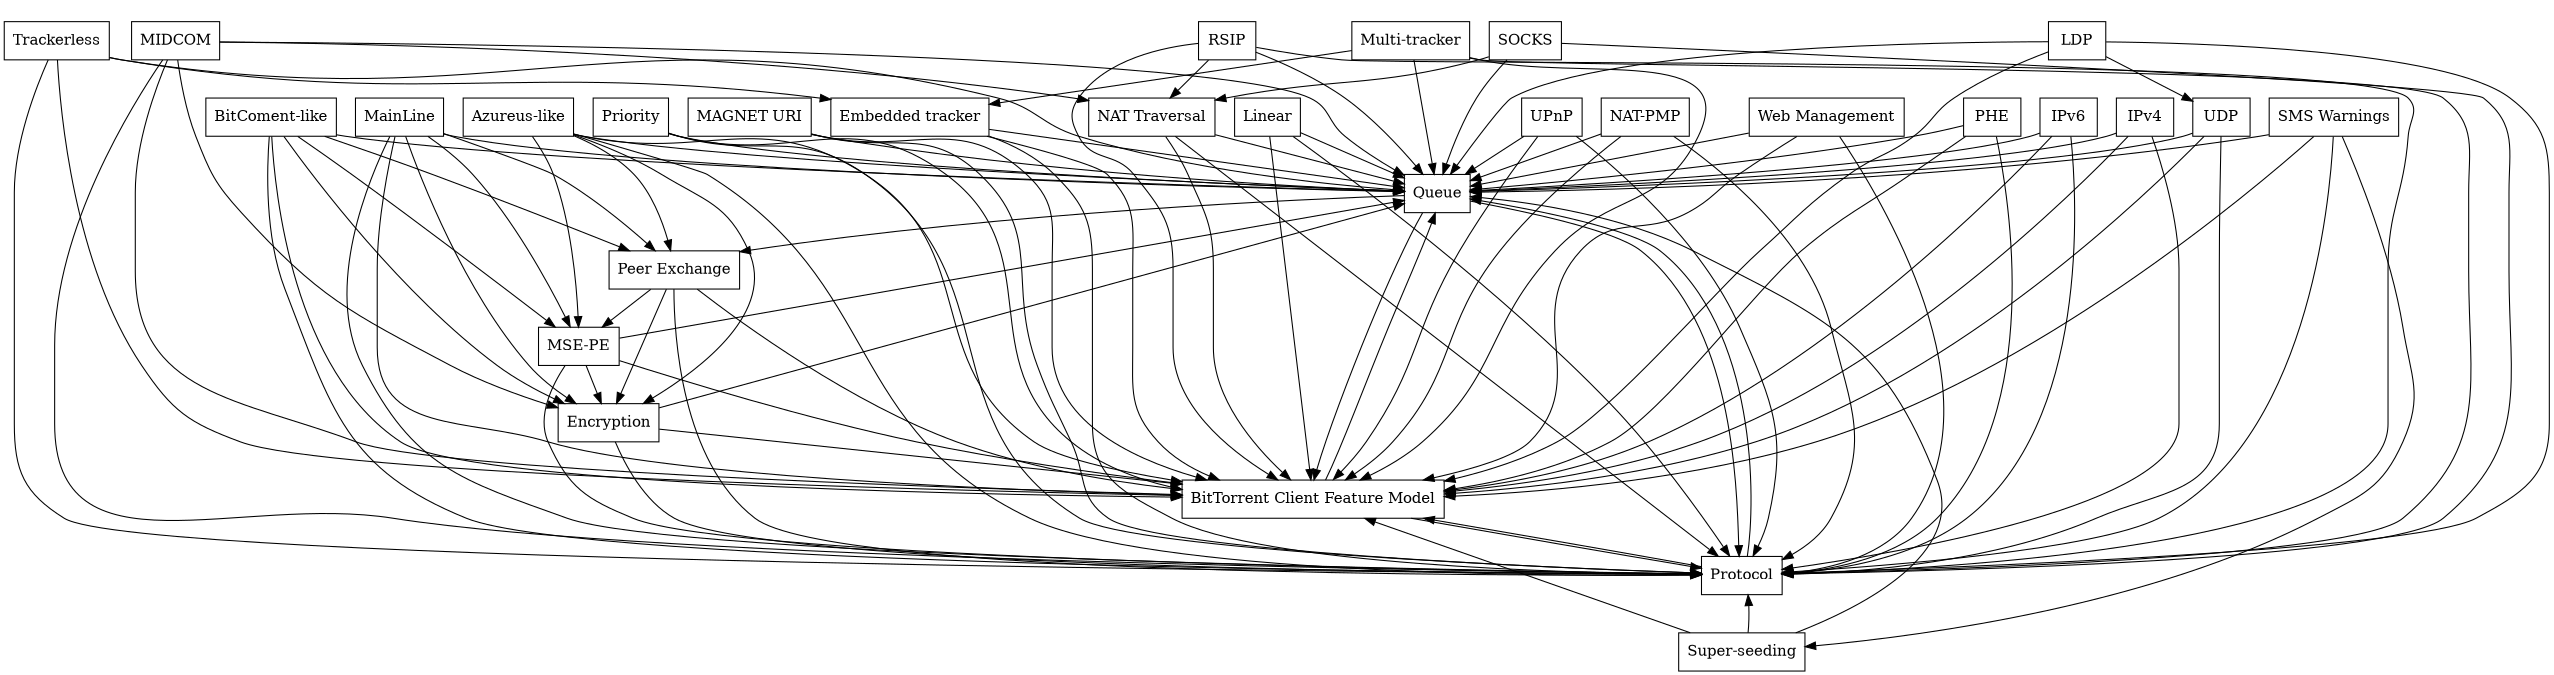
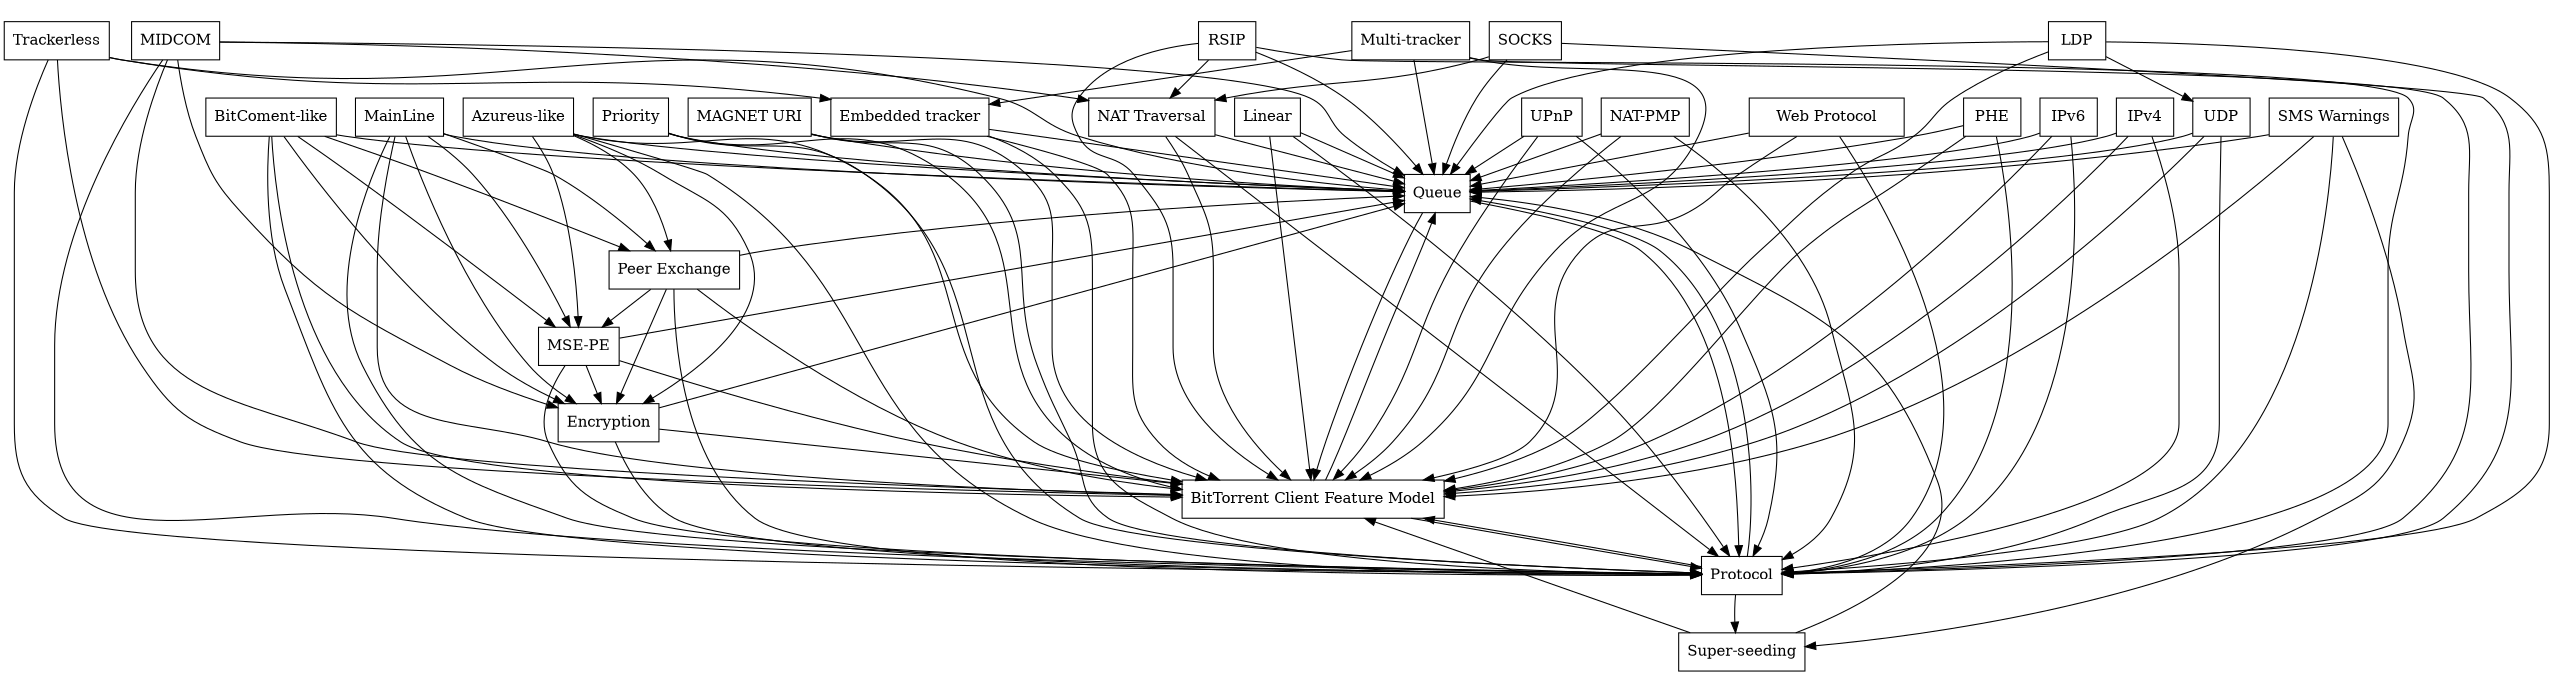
node "Web Management": label "Web Management" -> "Web Protocol"
edge "Queue" -> "Peer Exchange": reversed
edge "Super-seeding" -> "Protocol": reversed
